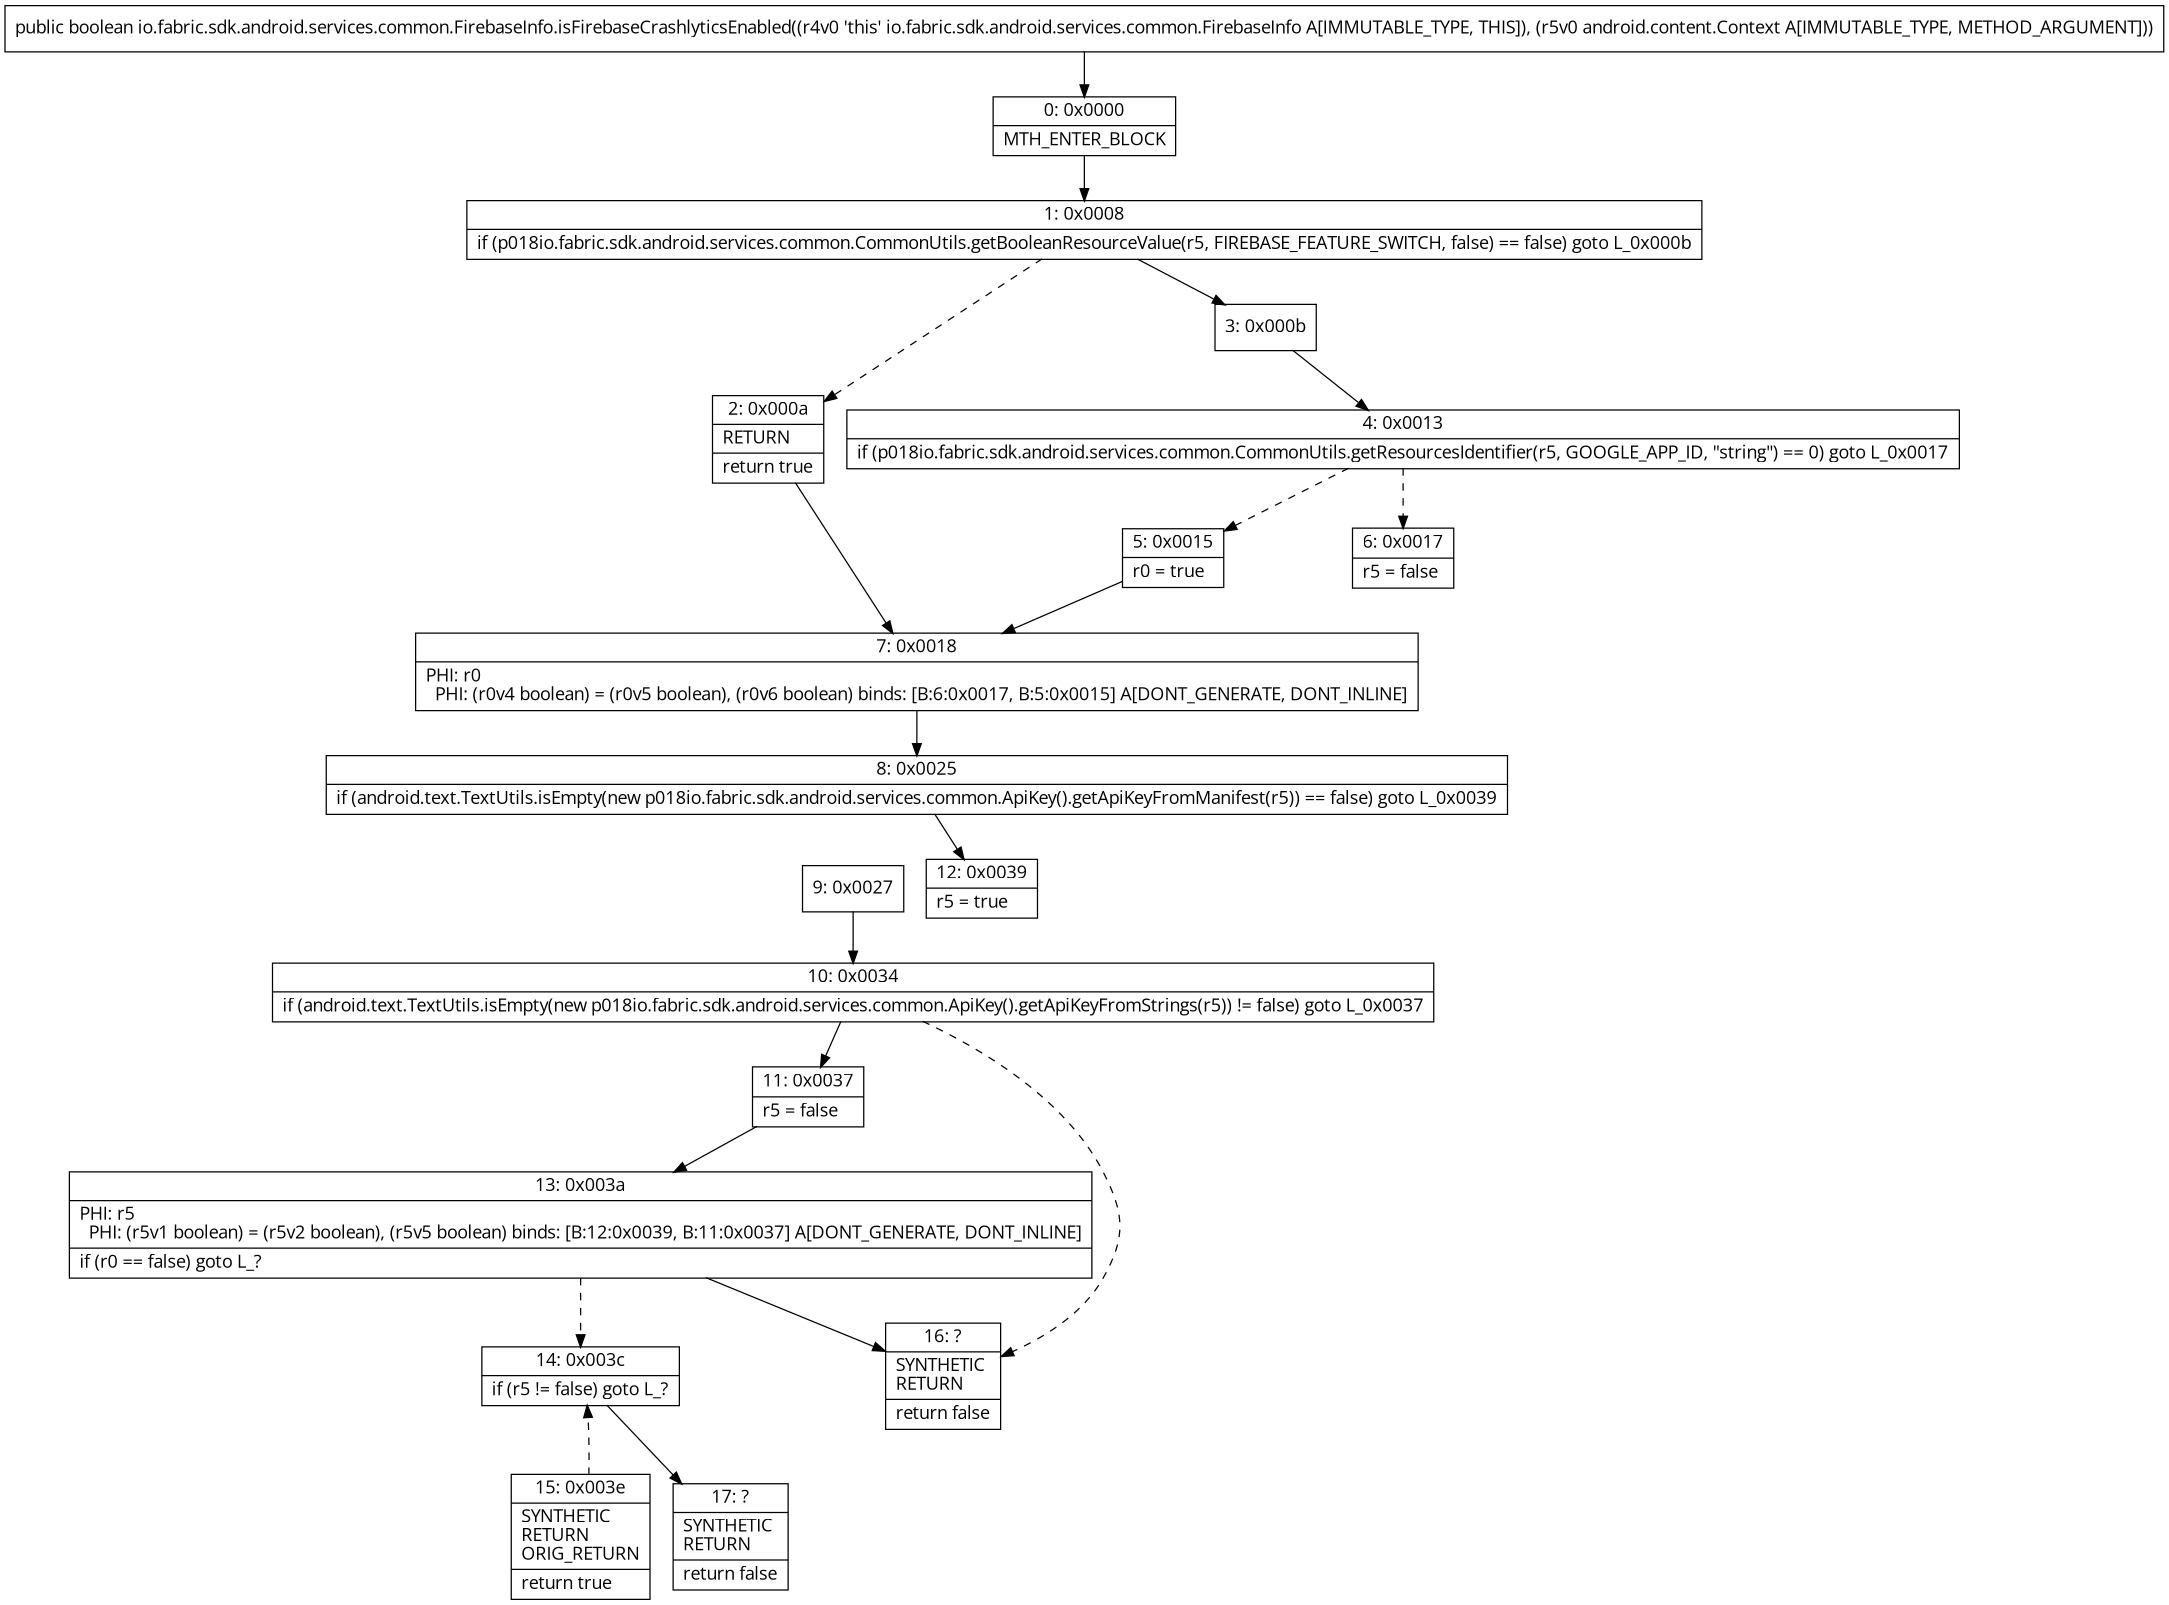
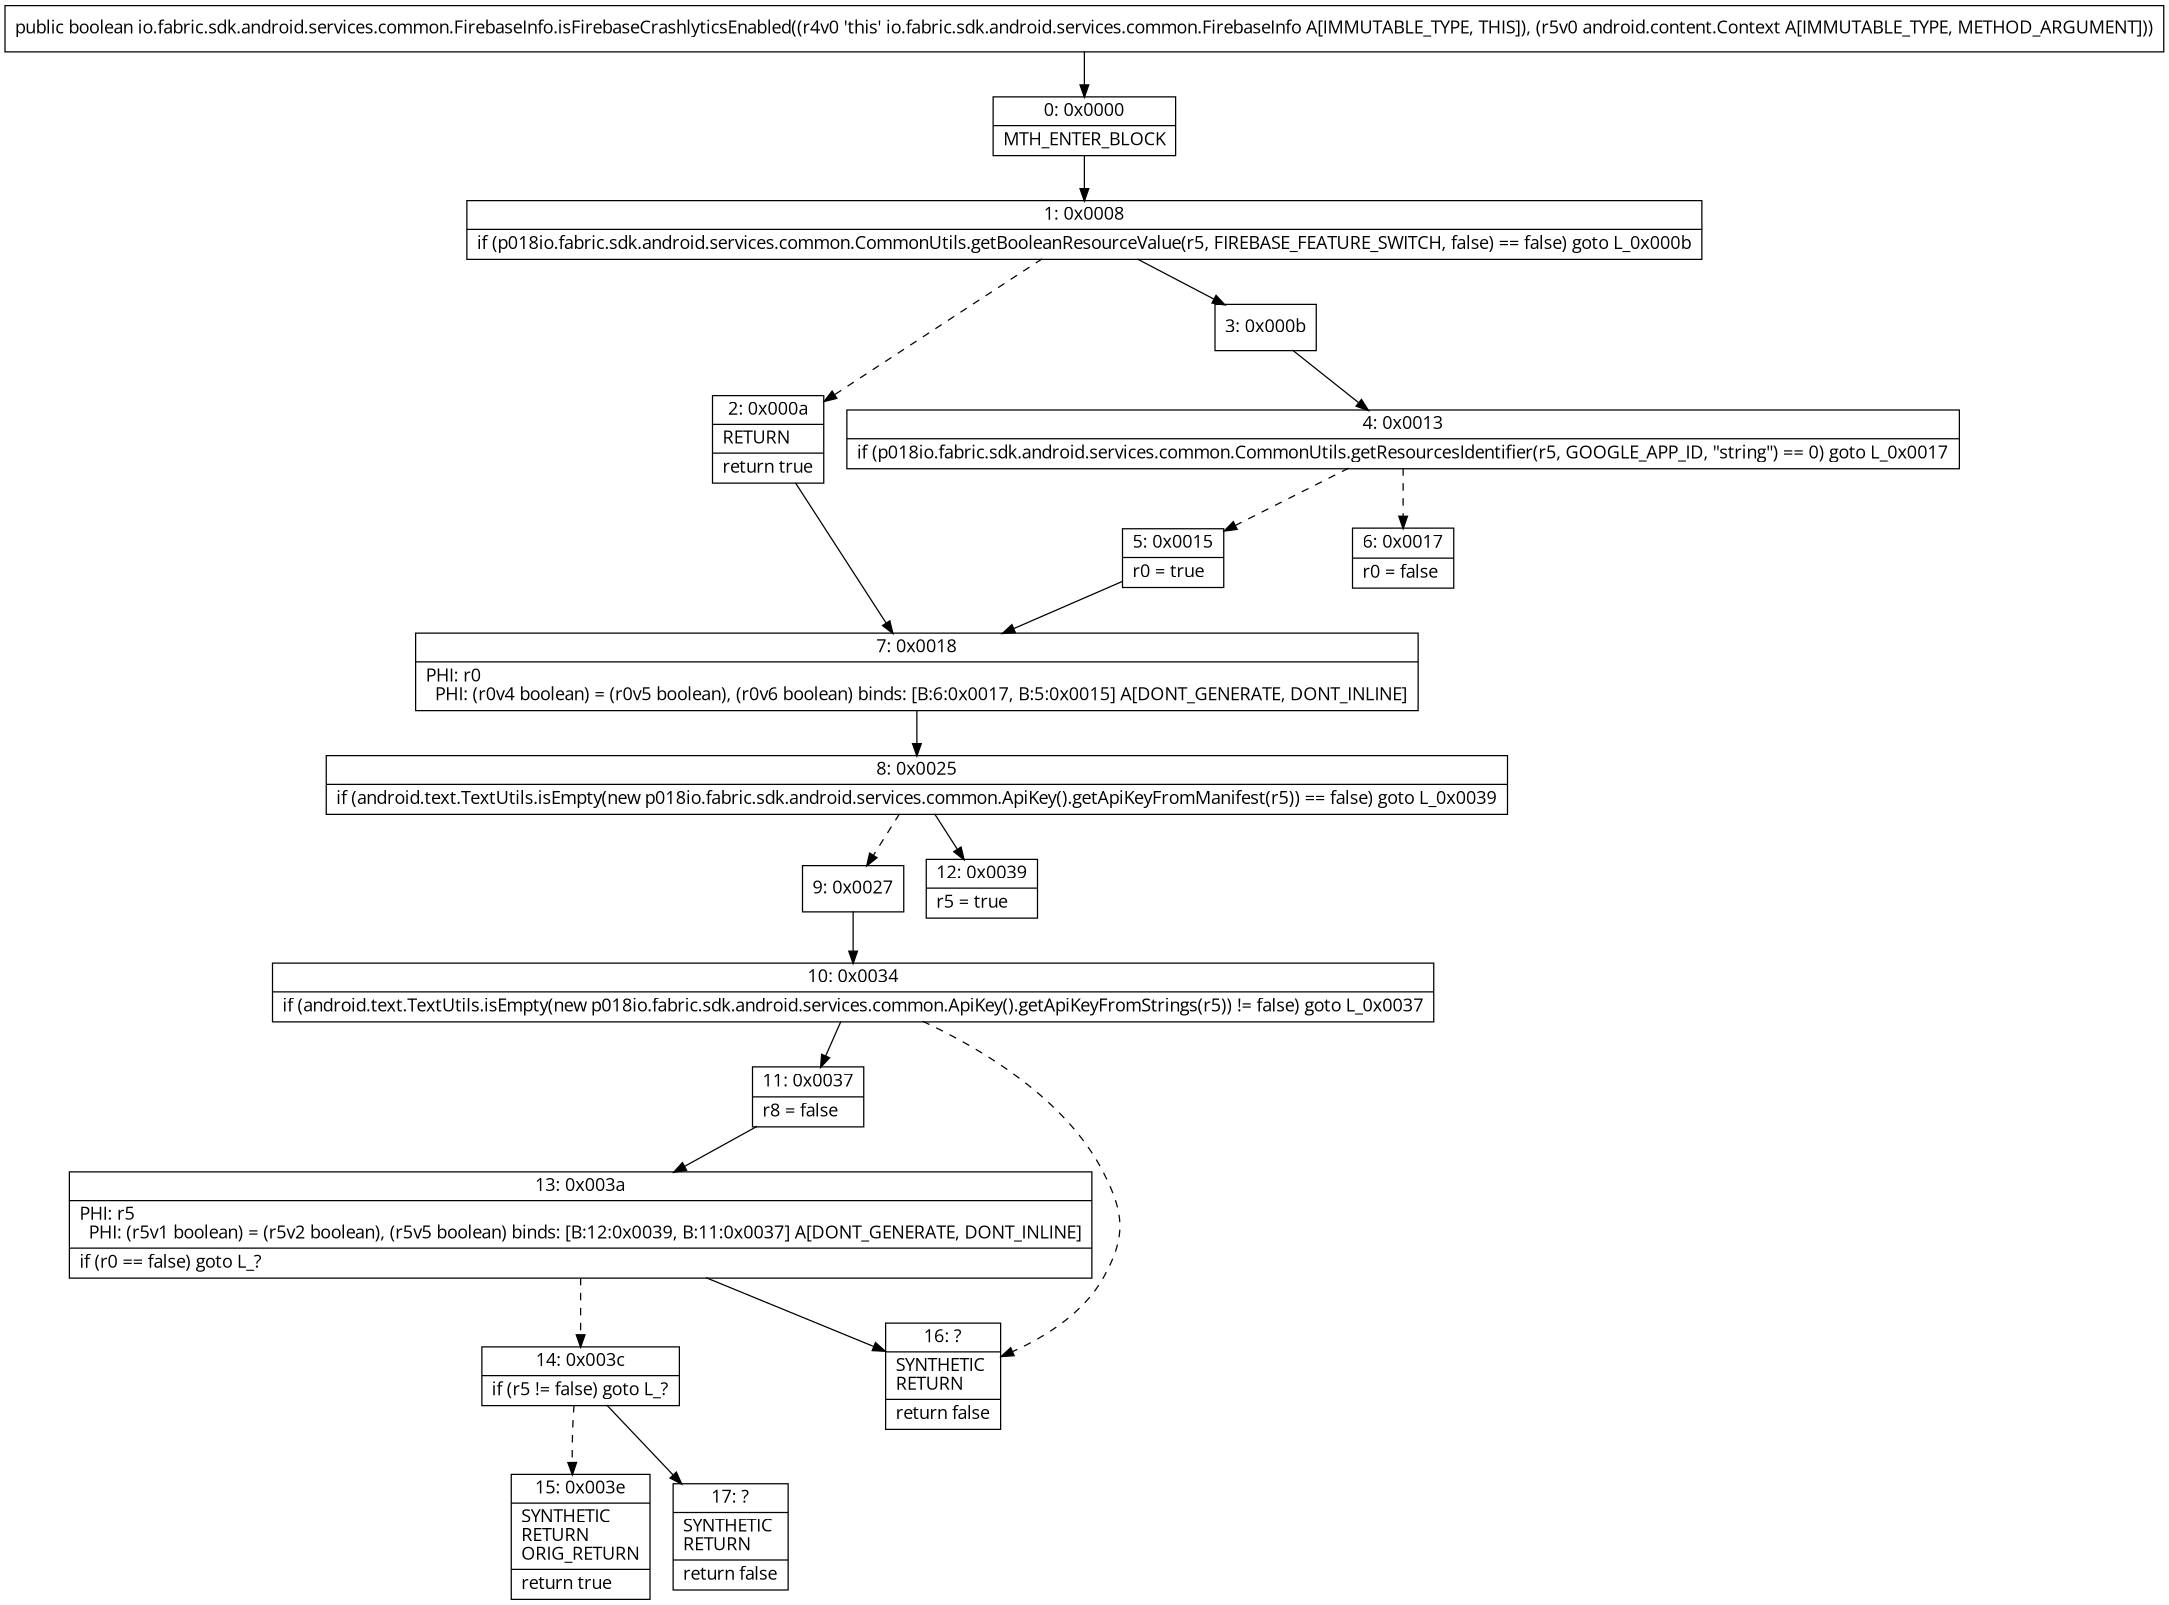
node "6: 0x0017": text "r5 = false" -> "r0 = false"
edge "8: 0x0025" -> "9: 0x0027": added
node "11: 0x0037": text "r5 = false" -> "r8 = false"
edge "15: 0x003e" -> "14: 0x003c": reversed
